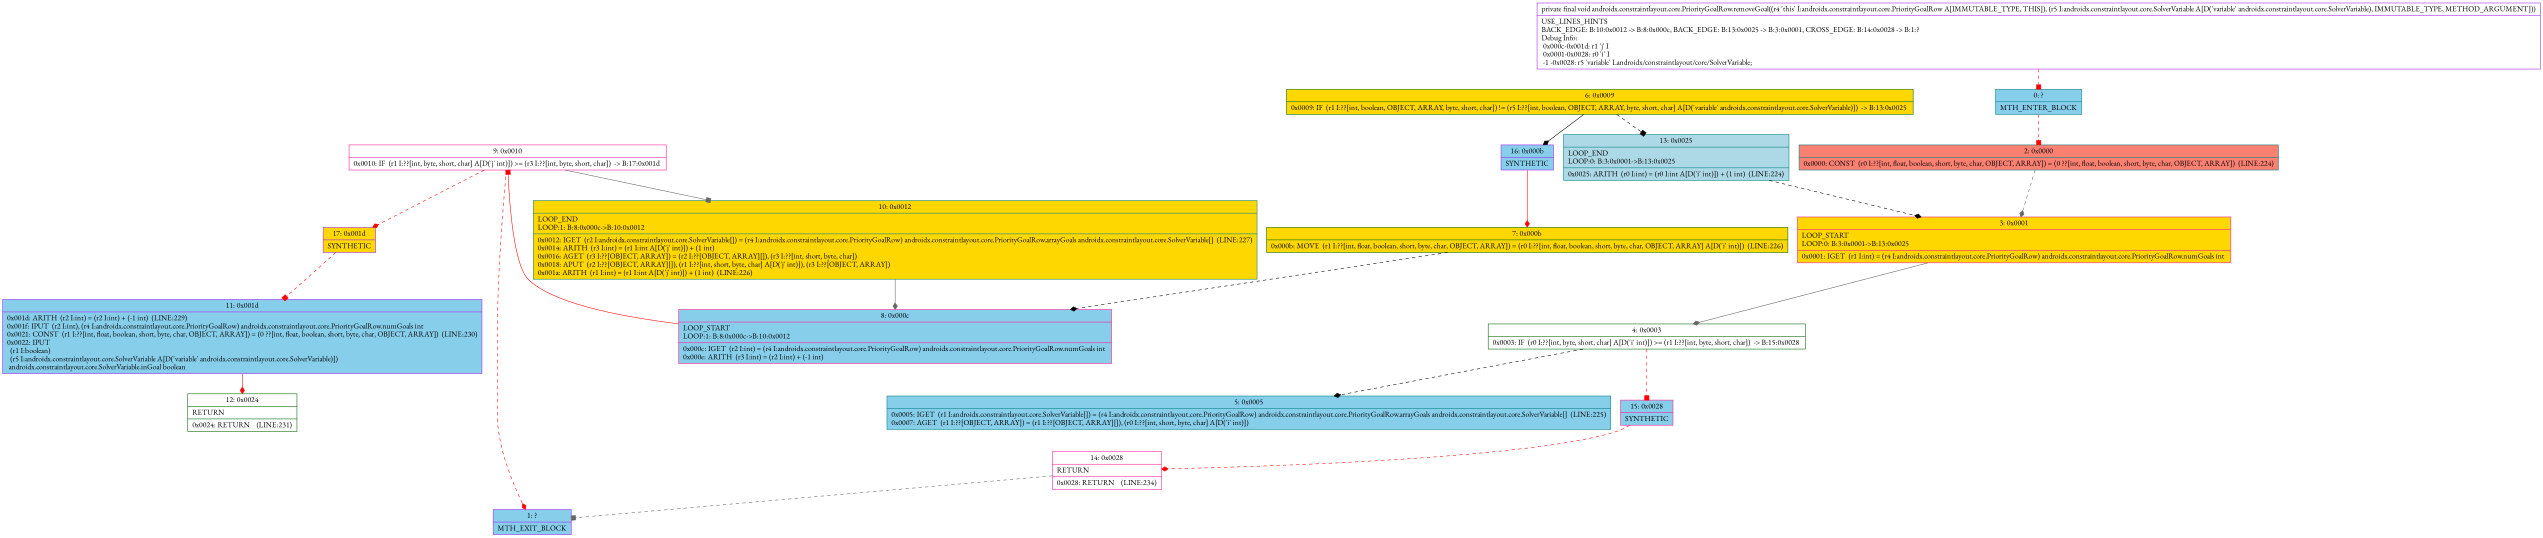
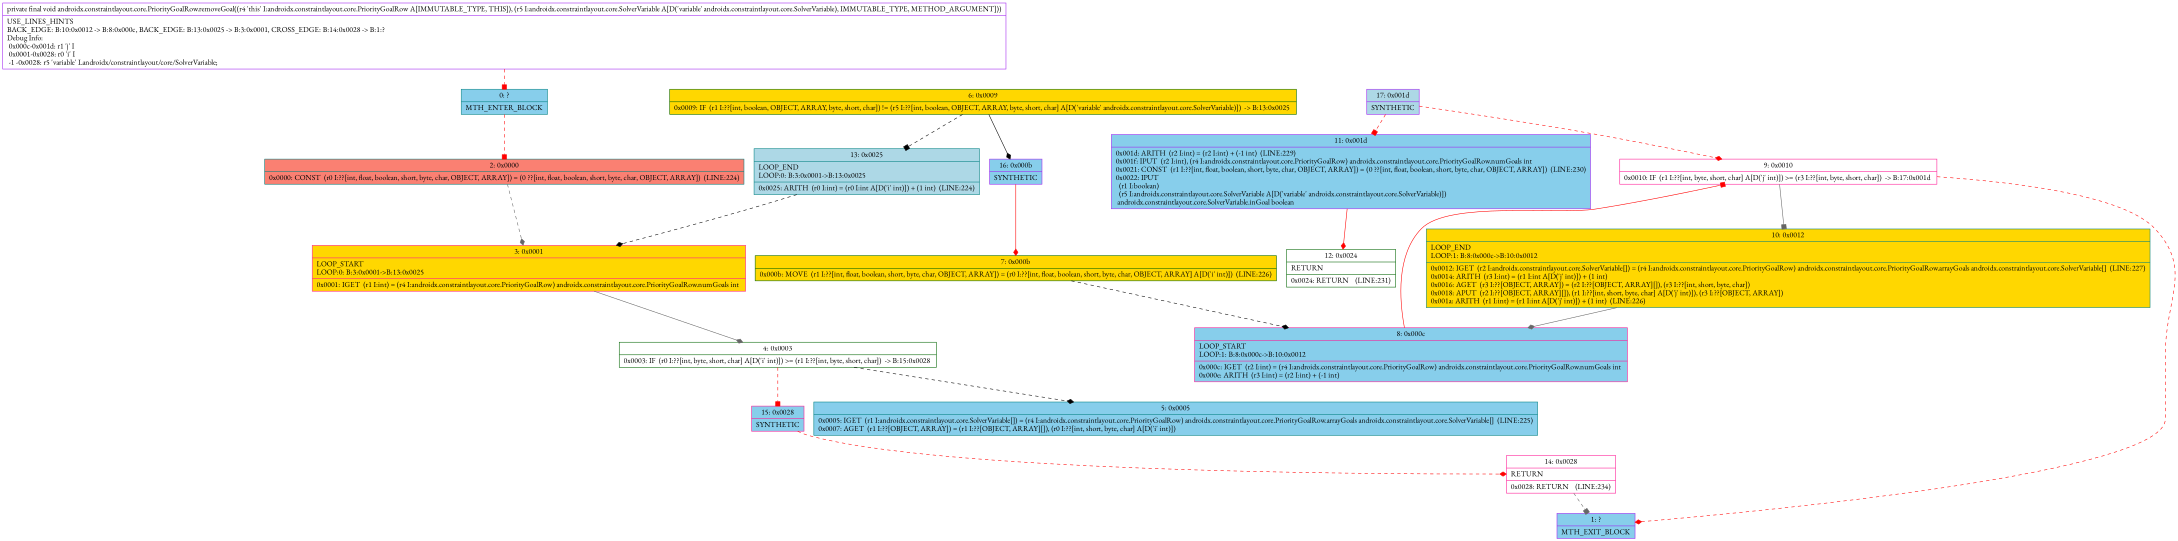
edge "9: 0x0010" -> "17: 0x001d": reversed
node "17: 0x001d": fillcolor gold -> lightblue
